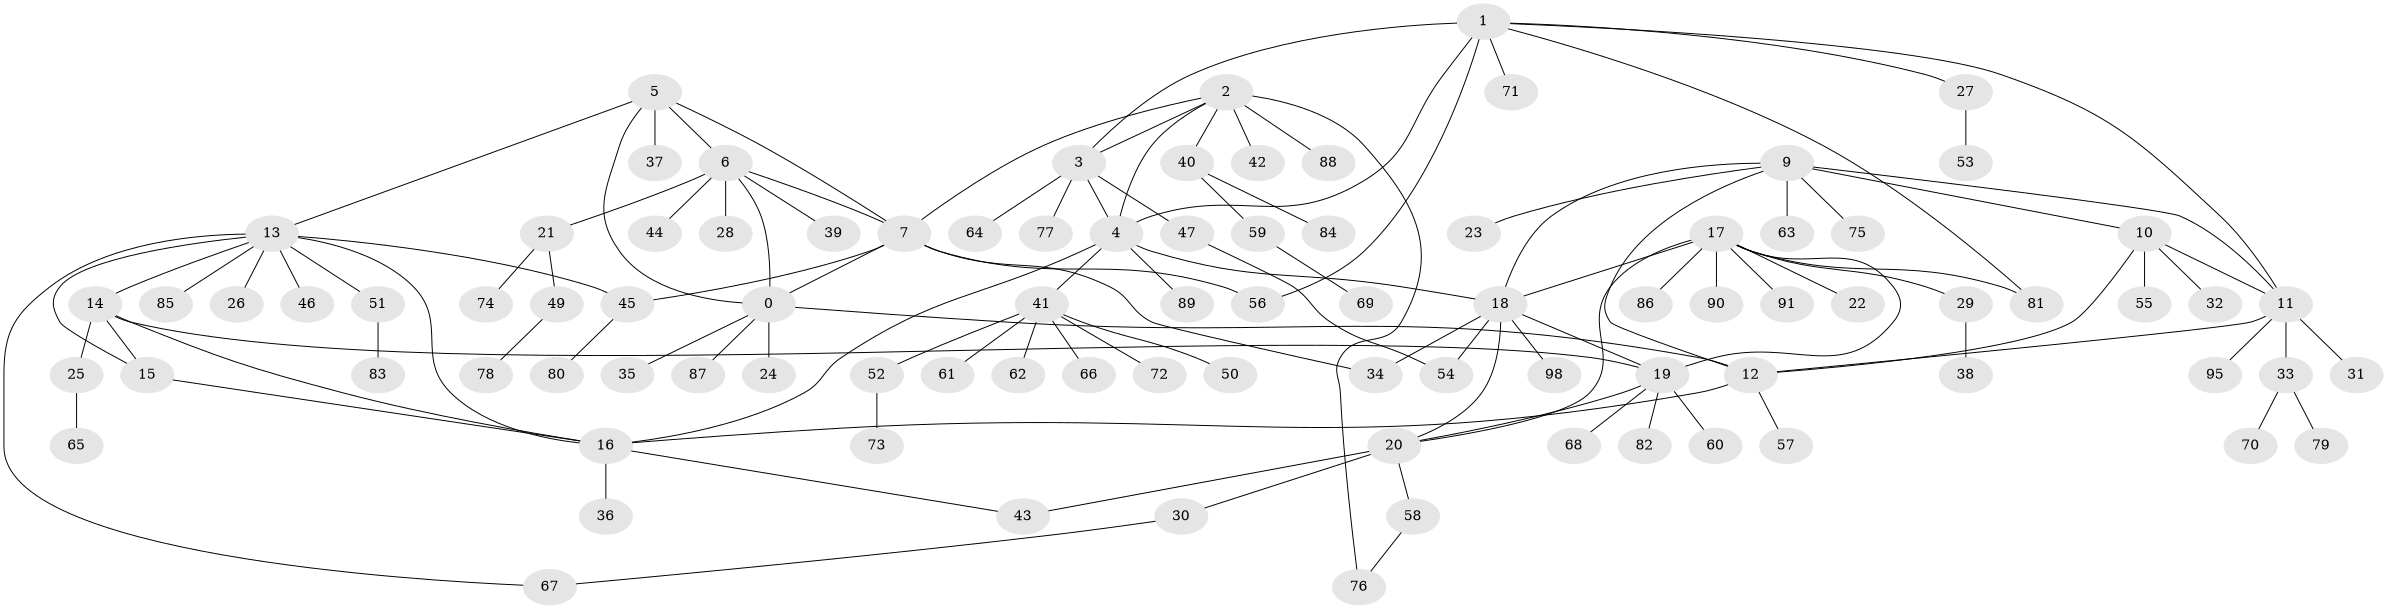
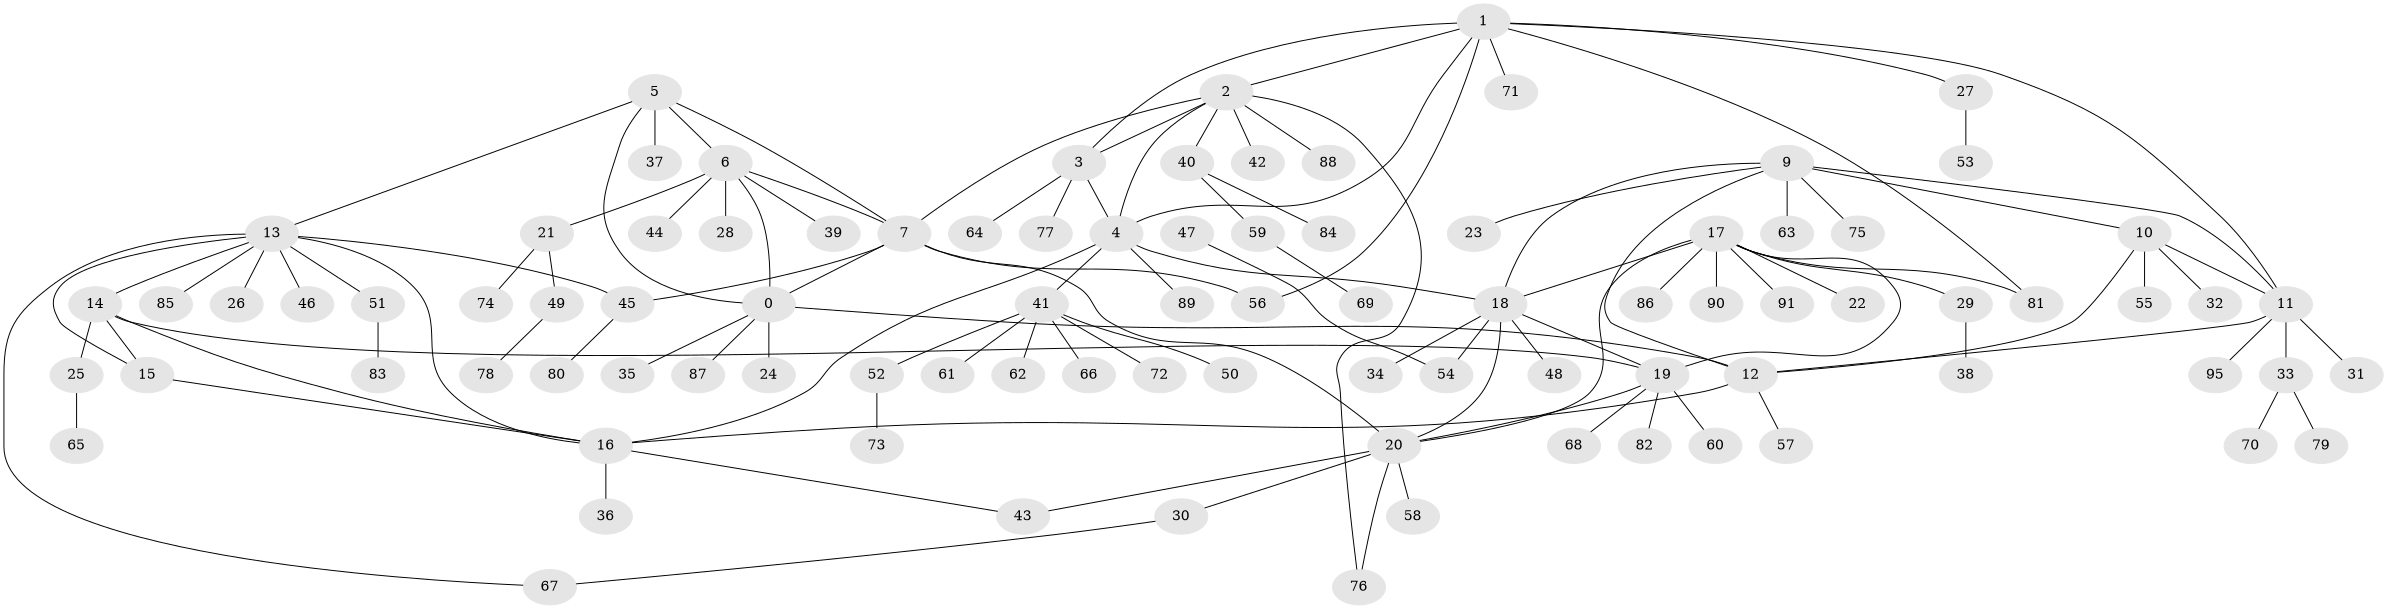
edge "1" -- "2": added
edge "3" -- "47": removed
edge "7" -- "34": now "7" -- "20"
node "98": label "98" -> "48"
edge "58" -- "76": now "20" -- "76"
